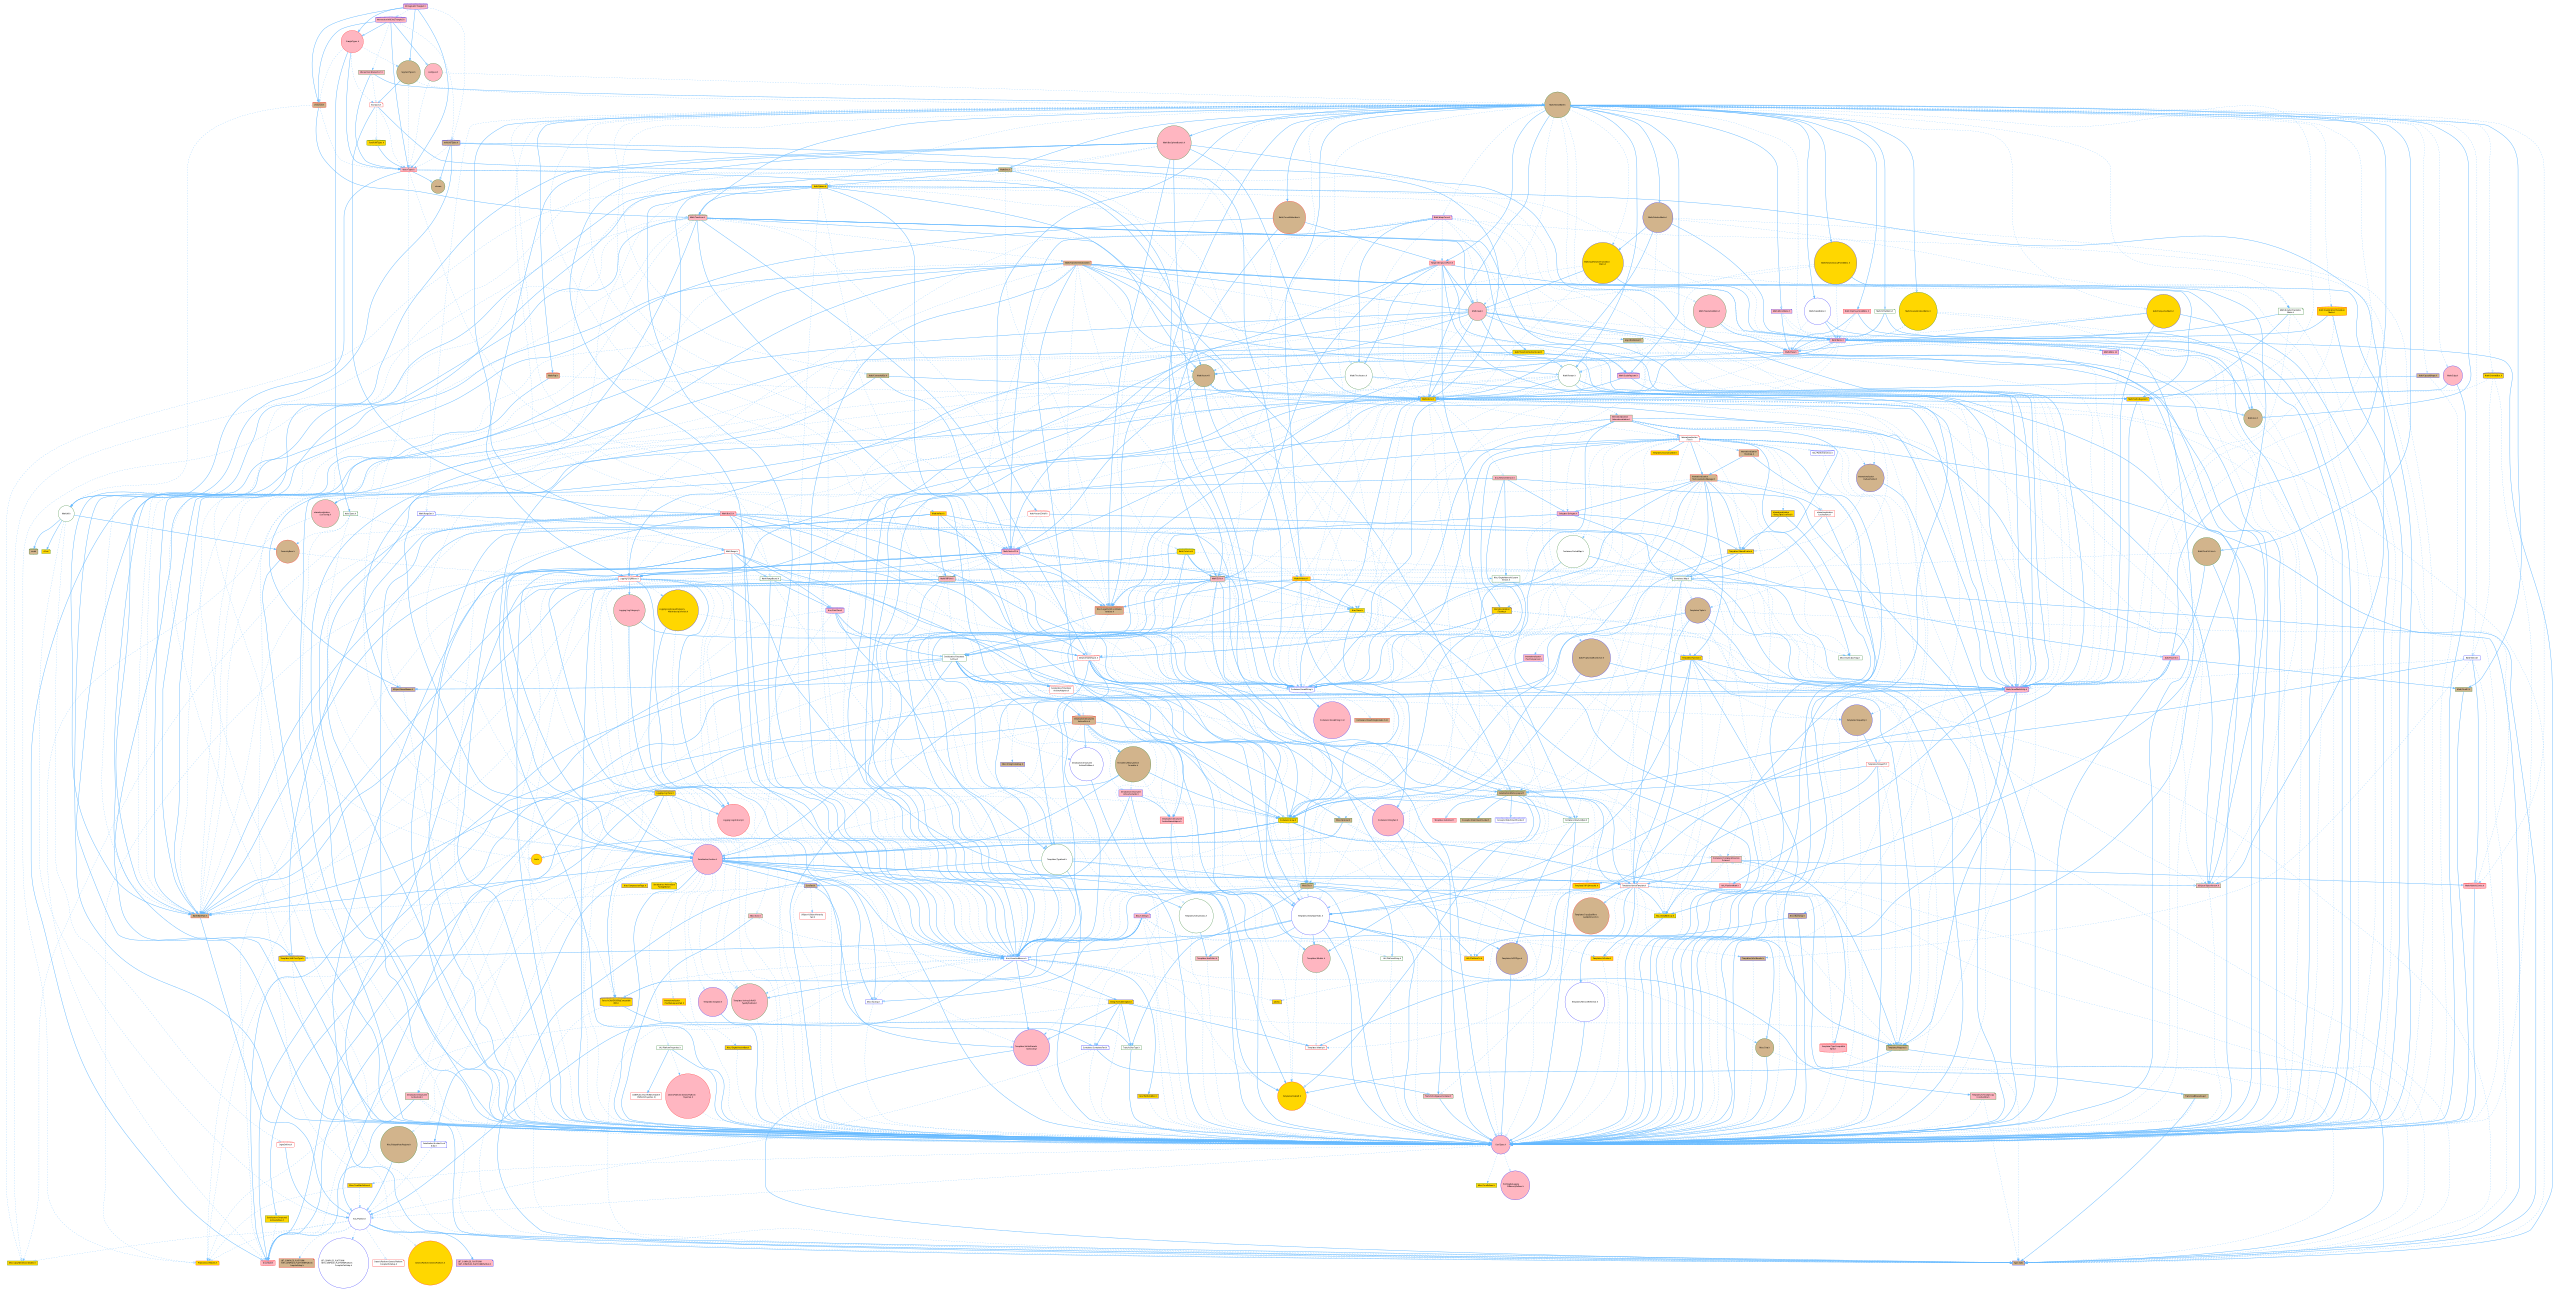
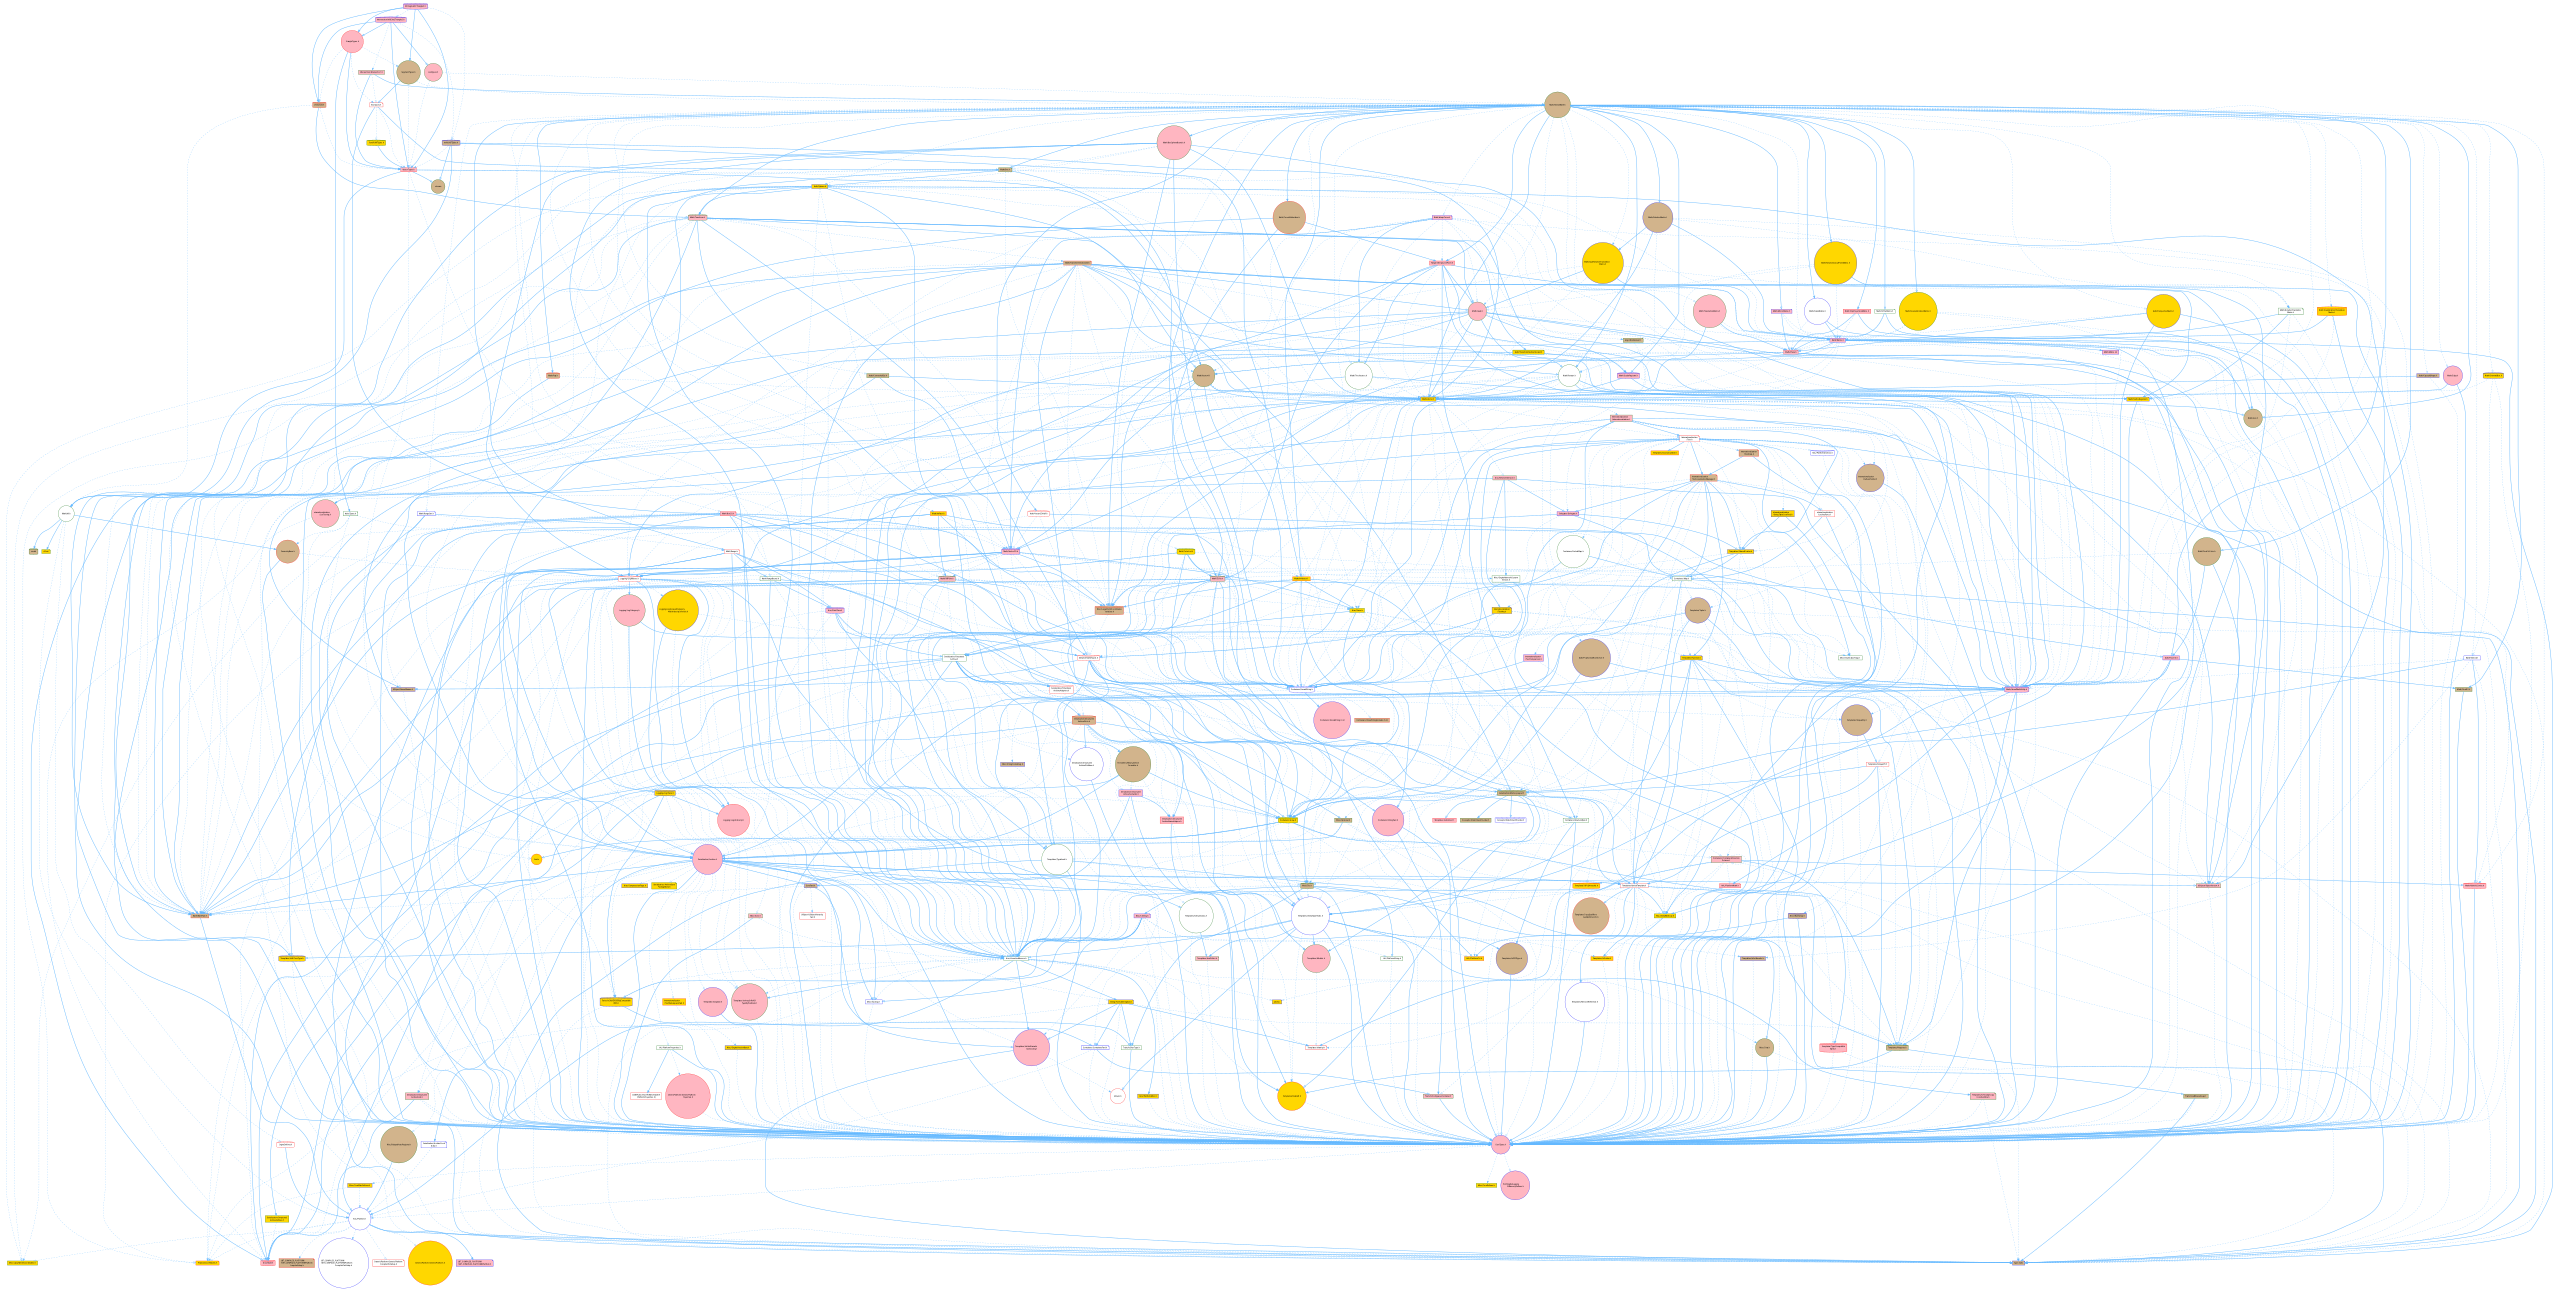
node "Misc/AssertionMacros.h": color blue -> darkgreen
node "IsEnum.h": added
